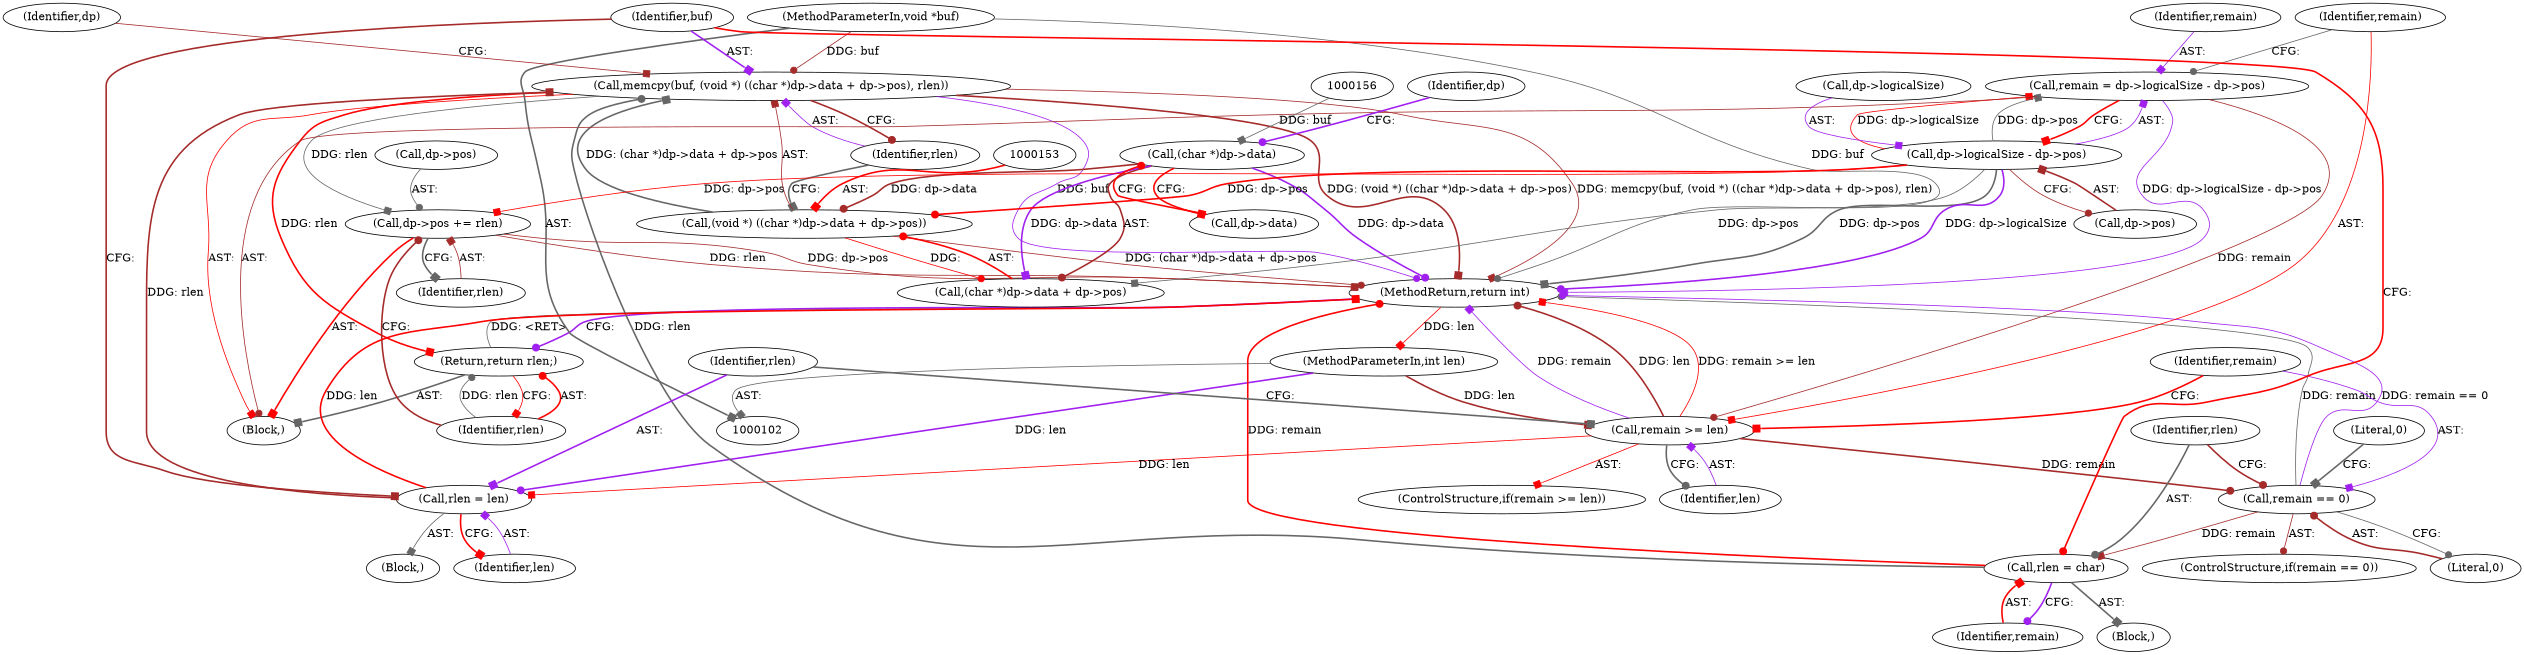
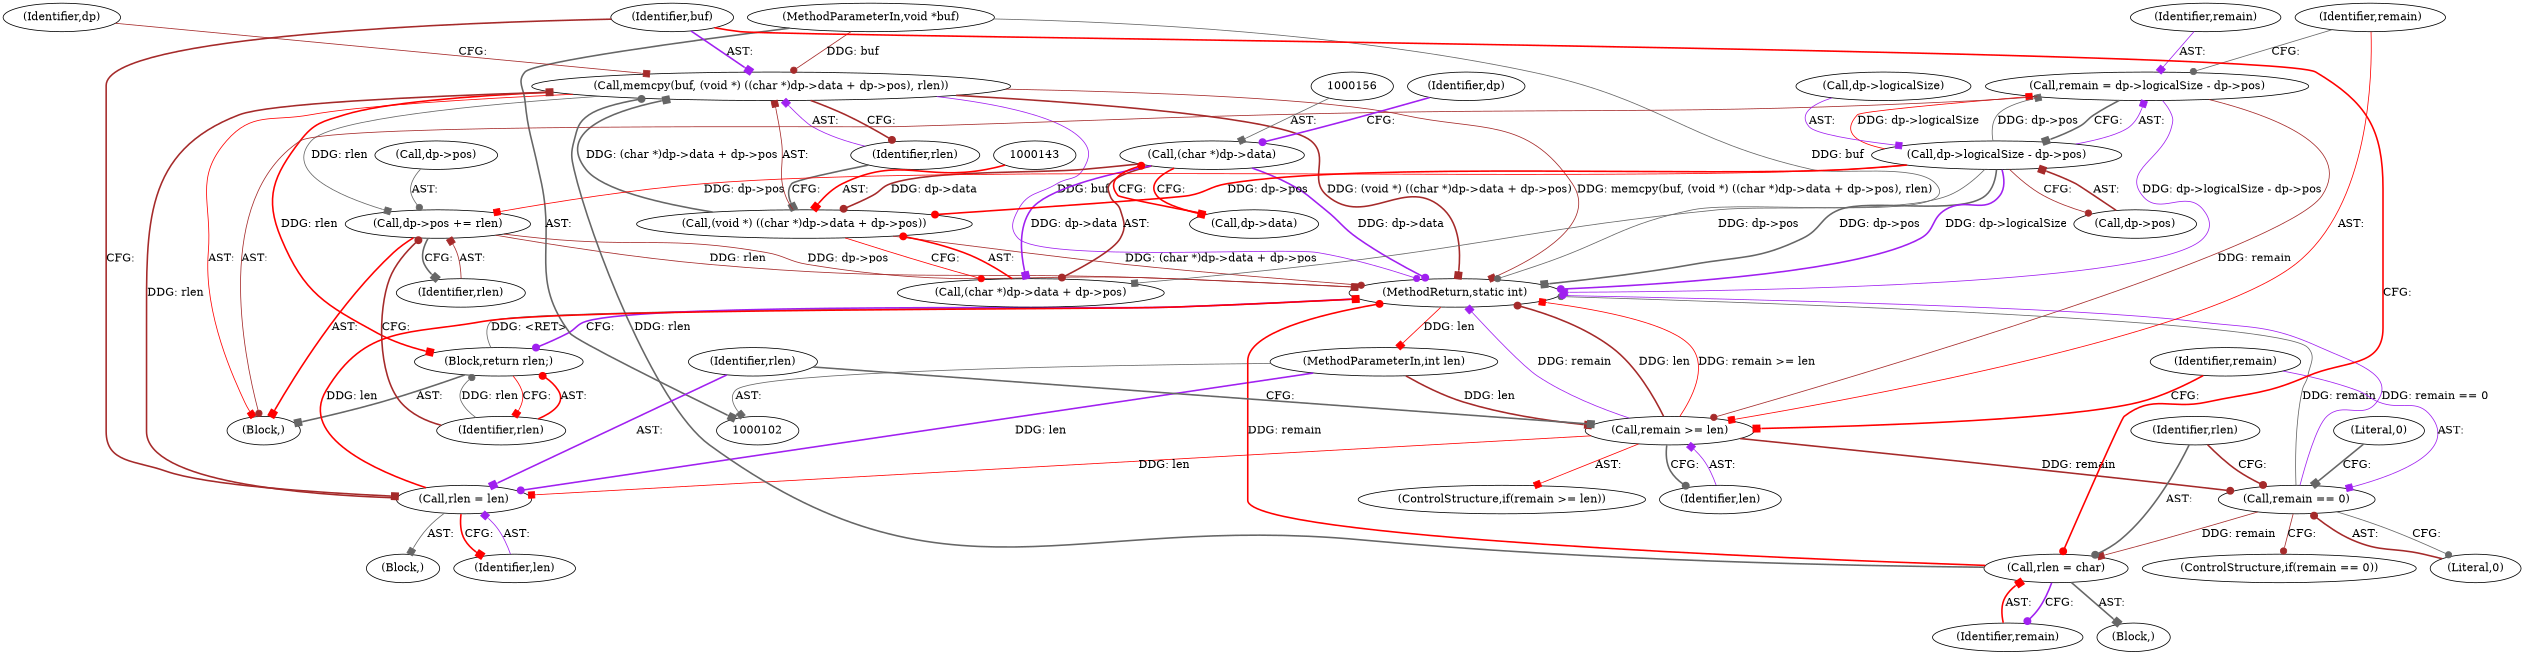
edge "1000156" -> "(Call,(char *)dp->data)": label "DDG: buf" -> "AST: "
edge "(Call,remain = dp->logicalSize - dp->pos)" -> "(Call,dp->logicalSize - dp->pos)": color red -> gray40
node "1000153": label "1000153" -> "1000143"
edge "(Call,(void *) ((char *)dp->data + dp->pos))" -> "(Call,(char *)dp->data + dp->pos)": label "DDG: " -> "CFG: "
node "(MethodReturn,return int)": label "(MethodReturn,return int)" -> "(MethodReturn,static int)"
node "(Return,return rlen;)": label "(Return,return rlen;)" -> "(Block,return rlen;)"
edge "(Call,remain == 0)" -> "(ControlStructure,if(remain == 0))": label "AST: " -> "CFG: "
